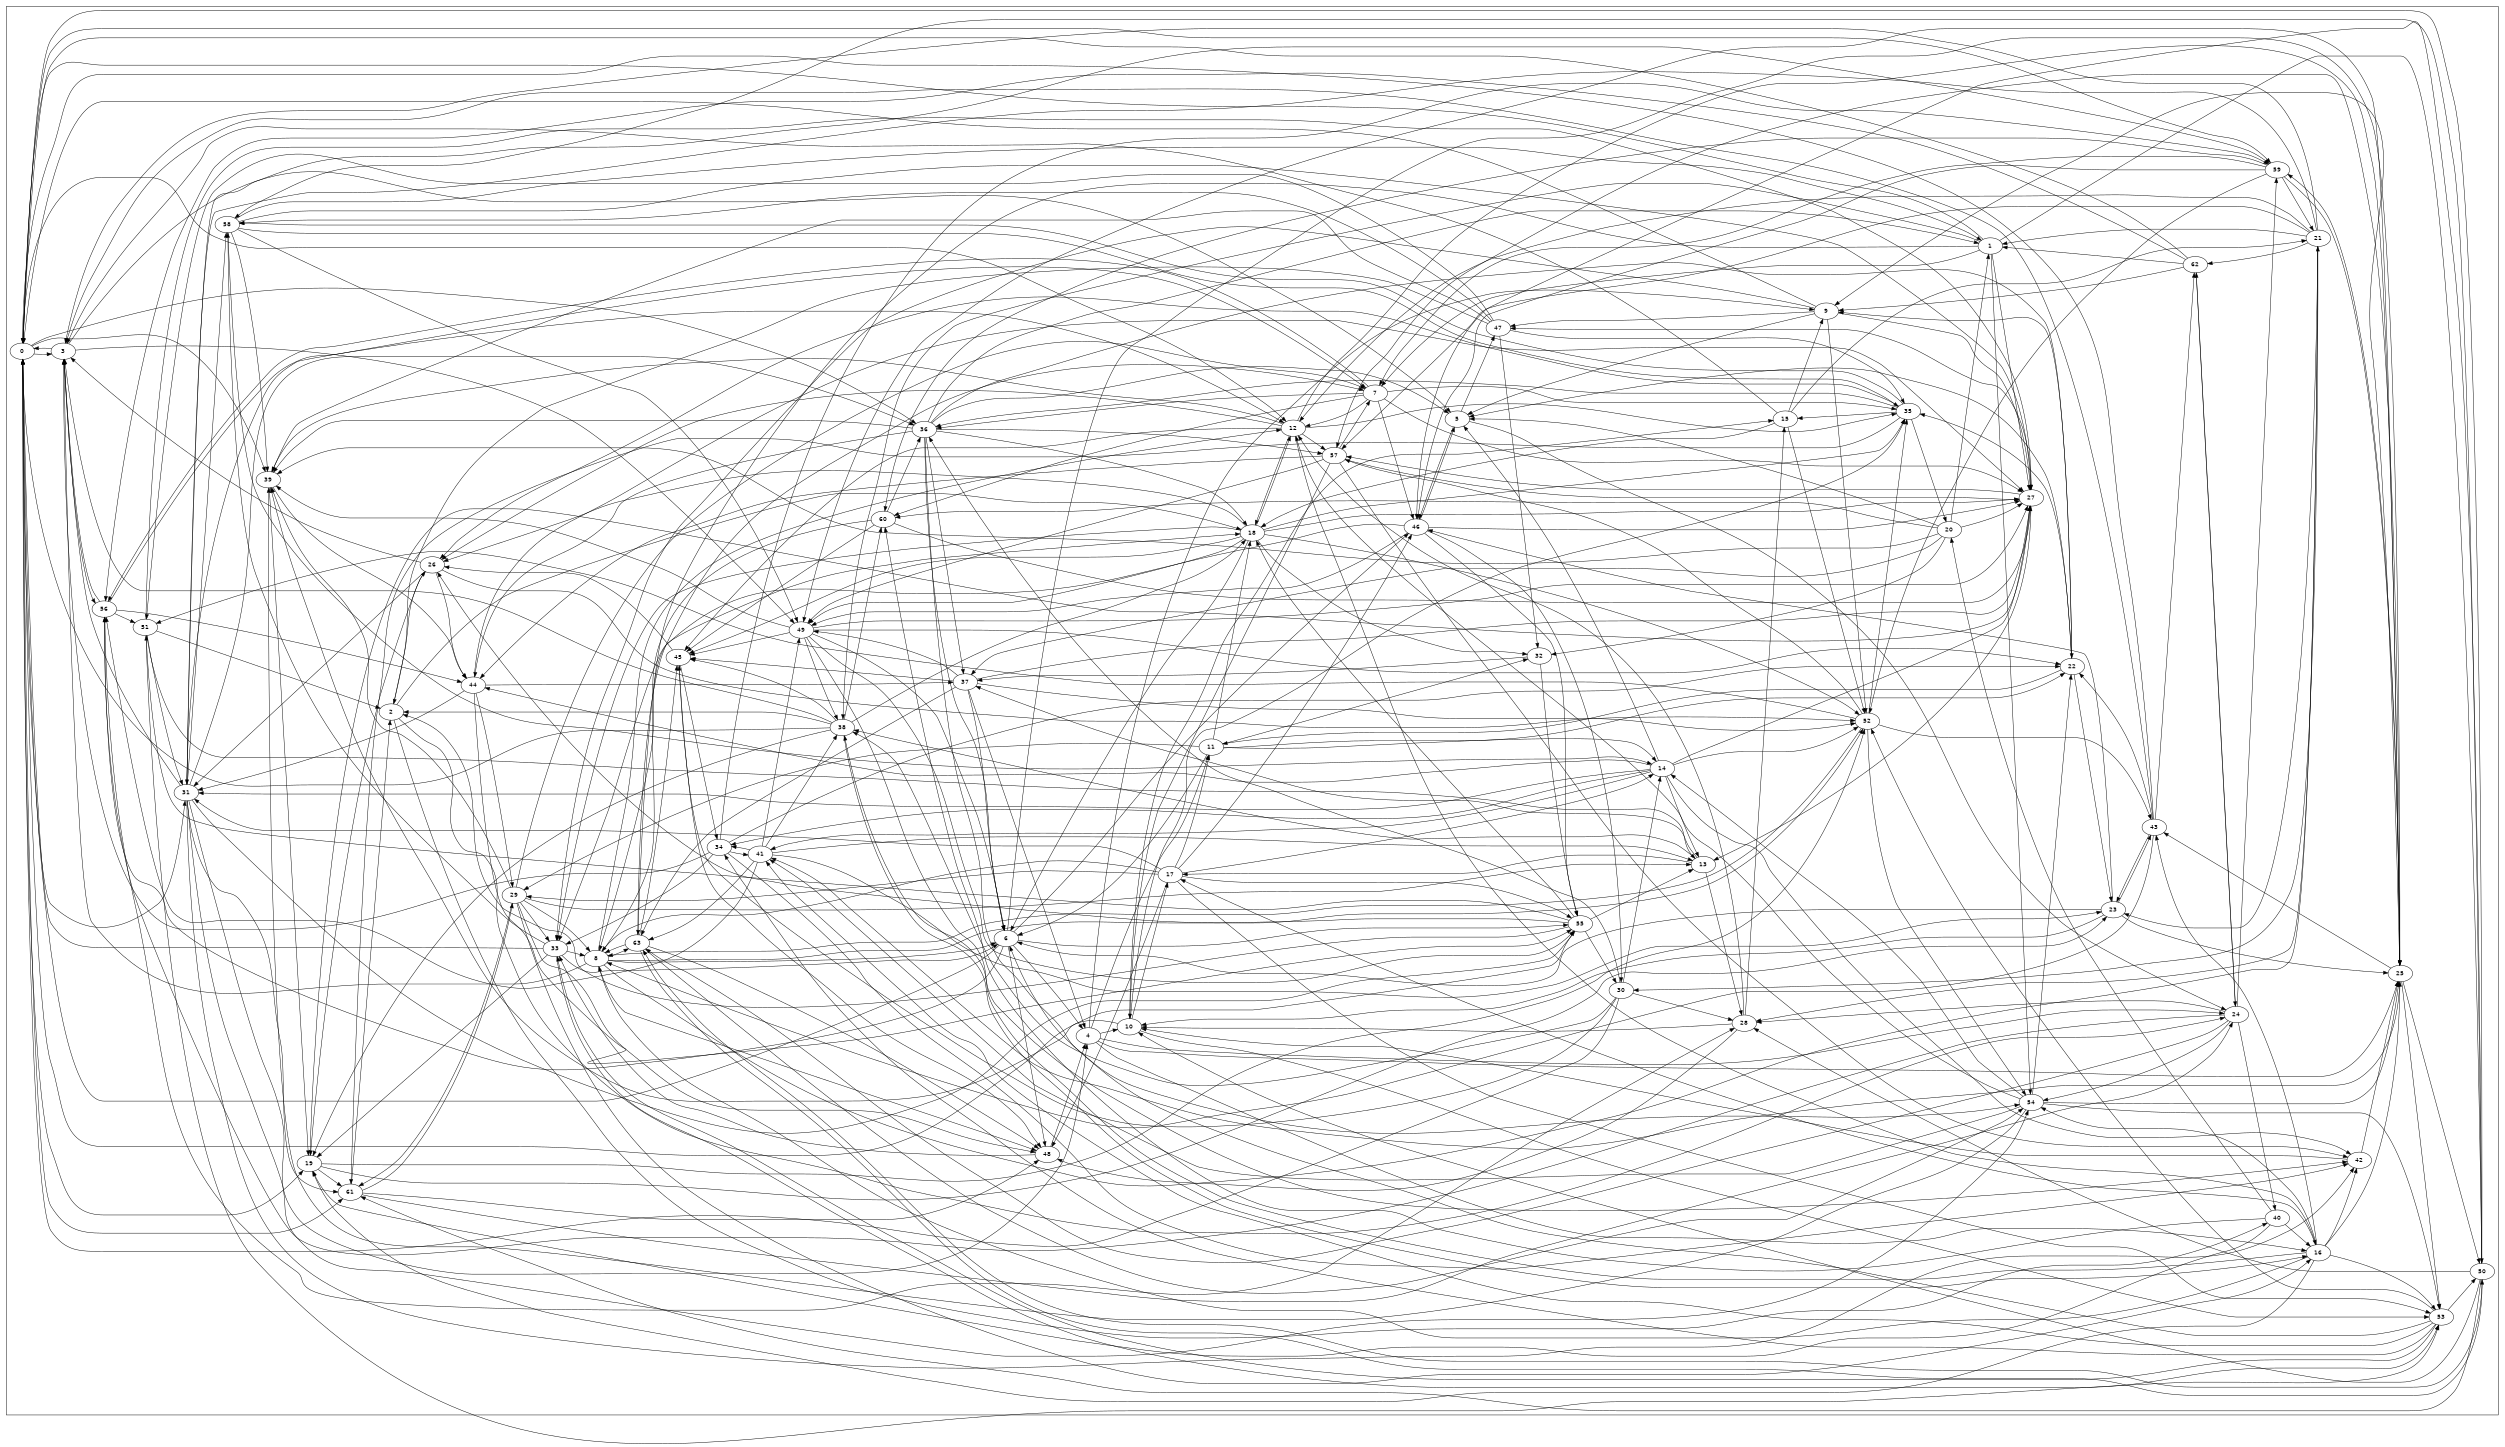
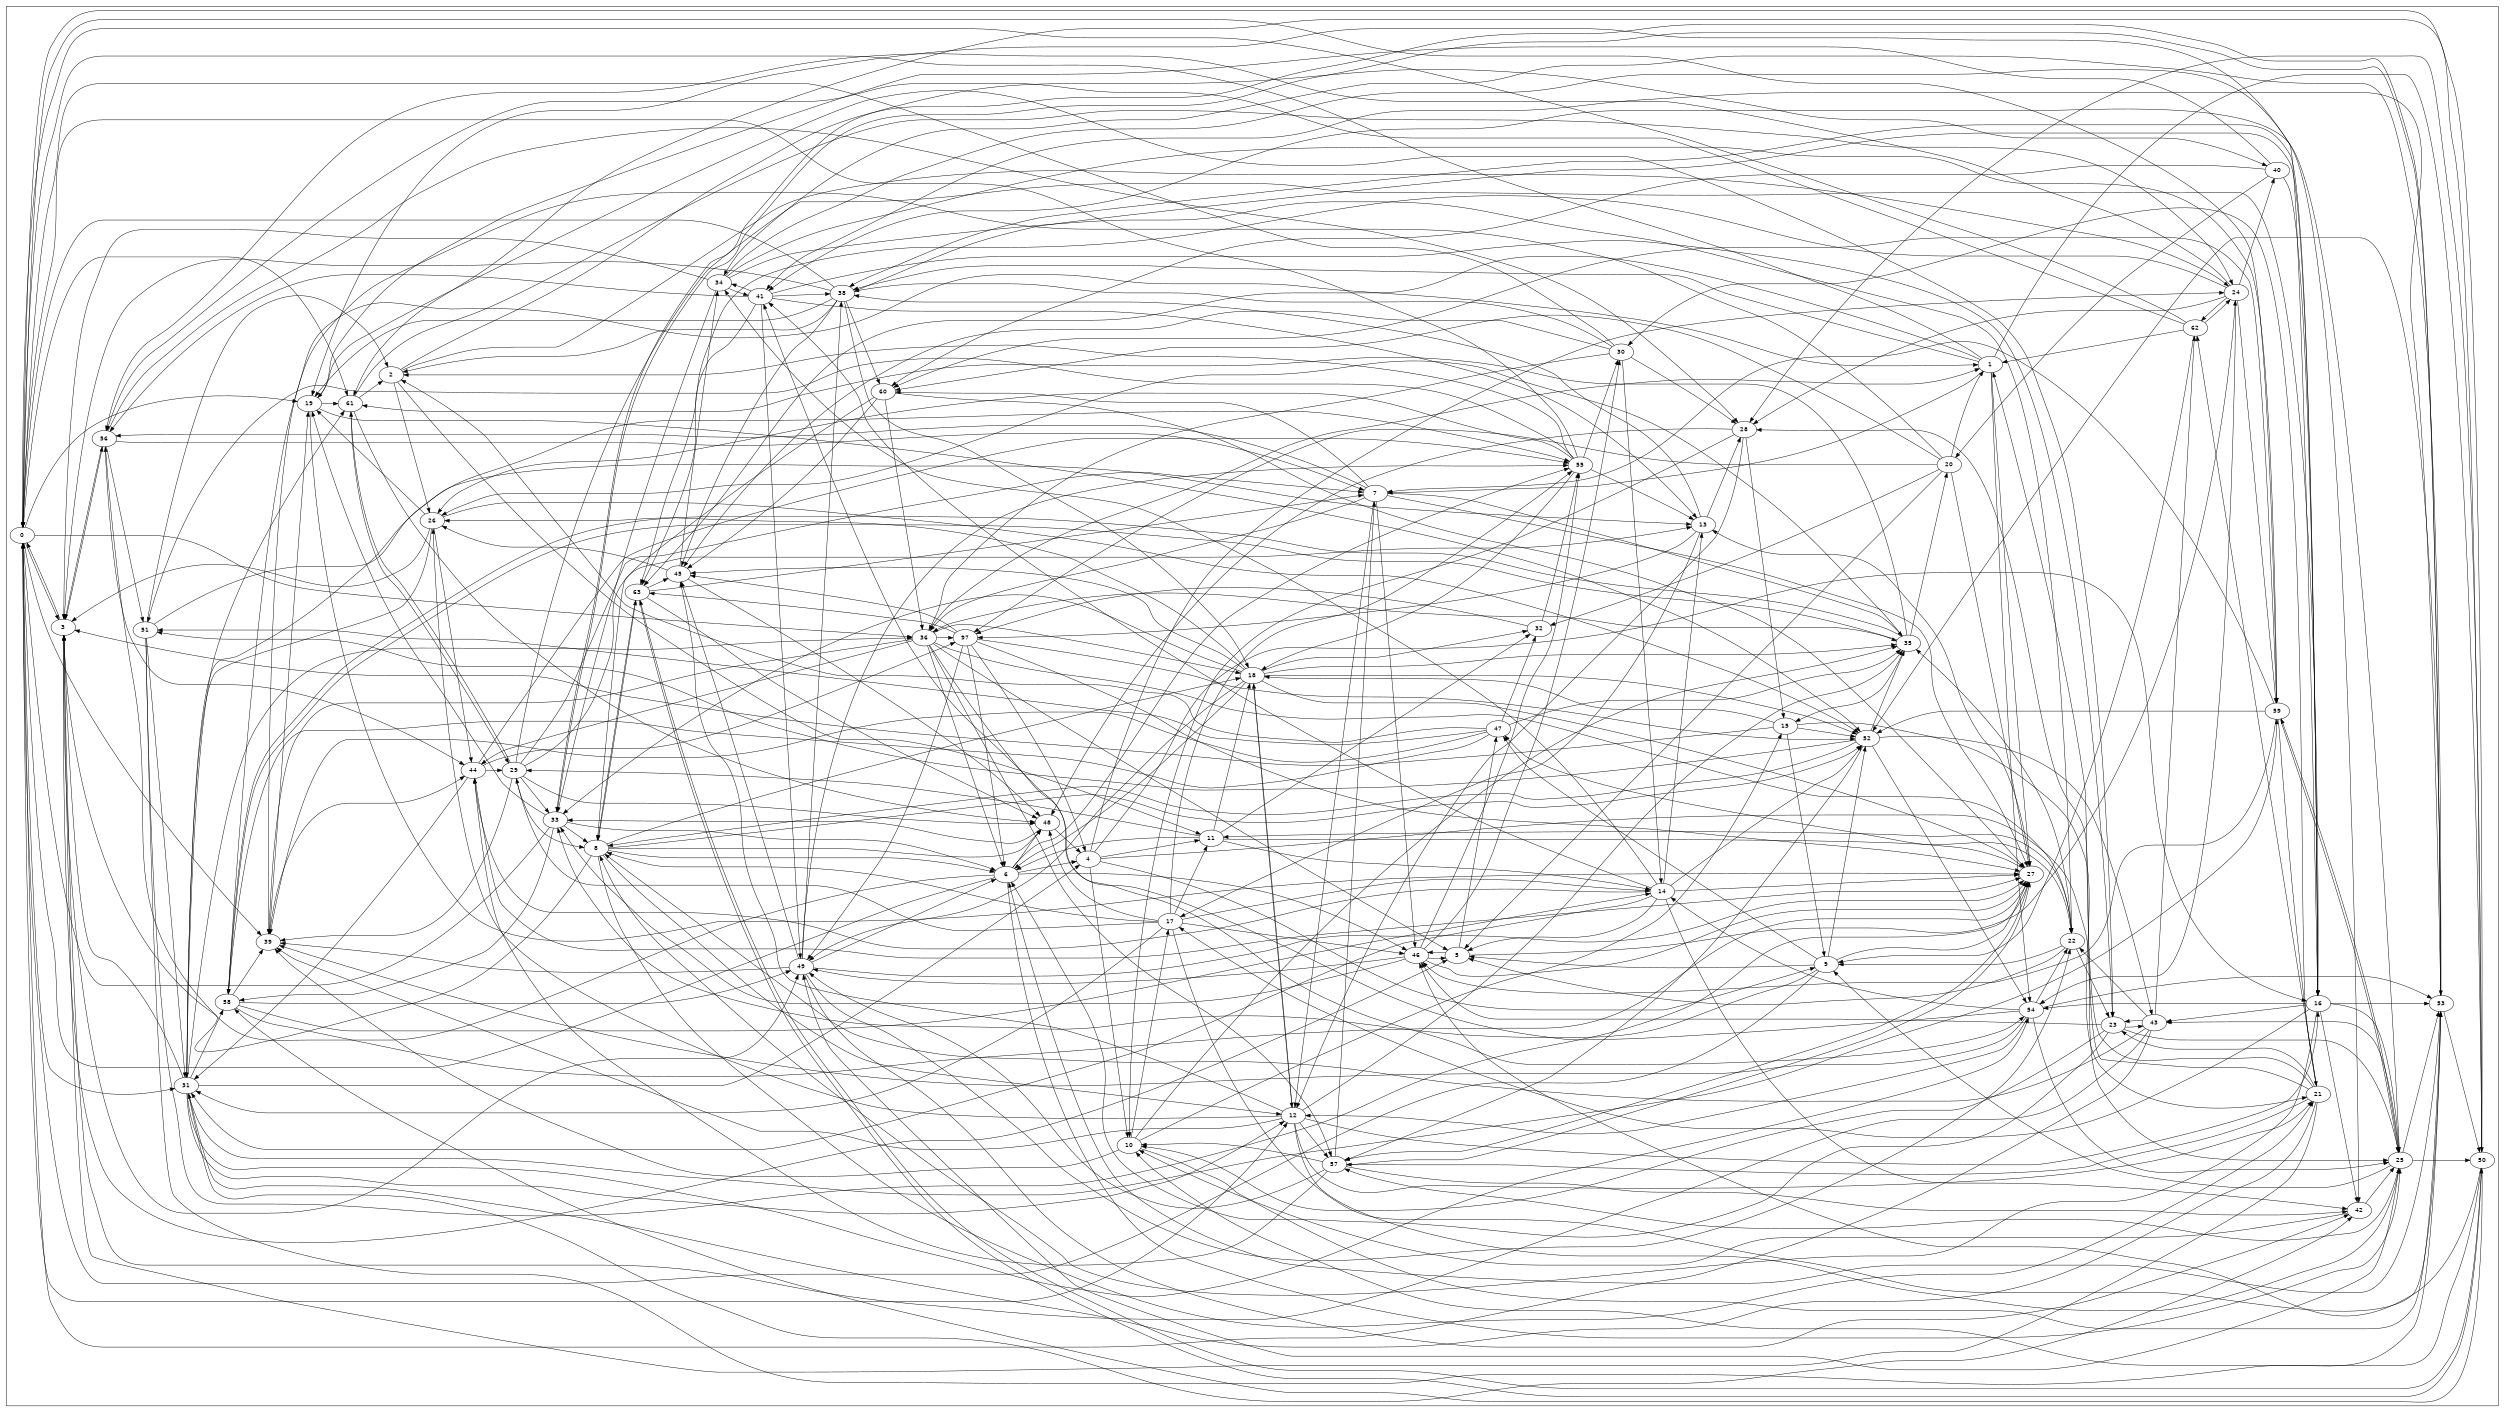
edge "21" -> "12": reversed
edge "2" -> "18": now "2" -> "11"
node "37": label "37" -> "97"
edge "63" -> "54": removed
